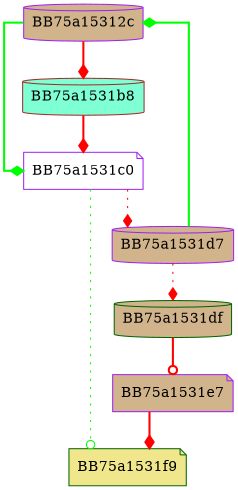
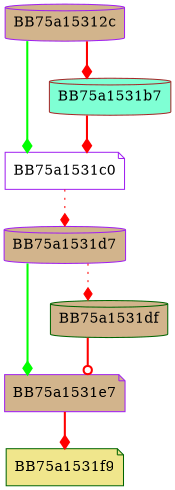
node "BB75a1531b8": label "BB75a1531b8" -> "BB75a1531b7"
edge "BB75a1531d7" -> "BB75a15312c": now "BB75a1531d7" -> "BB75a1531e7"
edge "BB75a1531c0" -> "BB75a1531f9": removed
